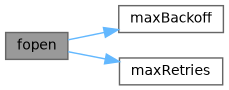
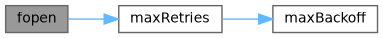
edge "fopen" -> "maxBackoff": now "maxRetries" -> "maxBackoff"
